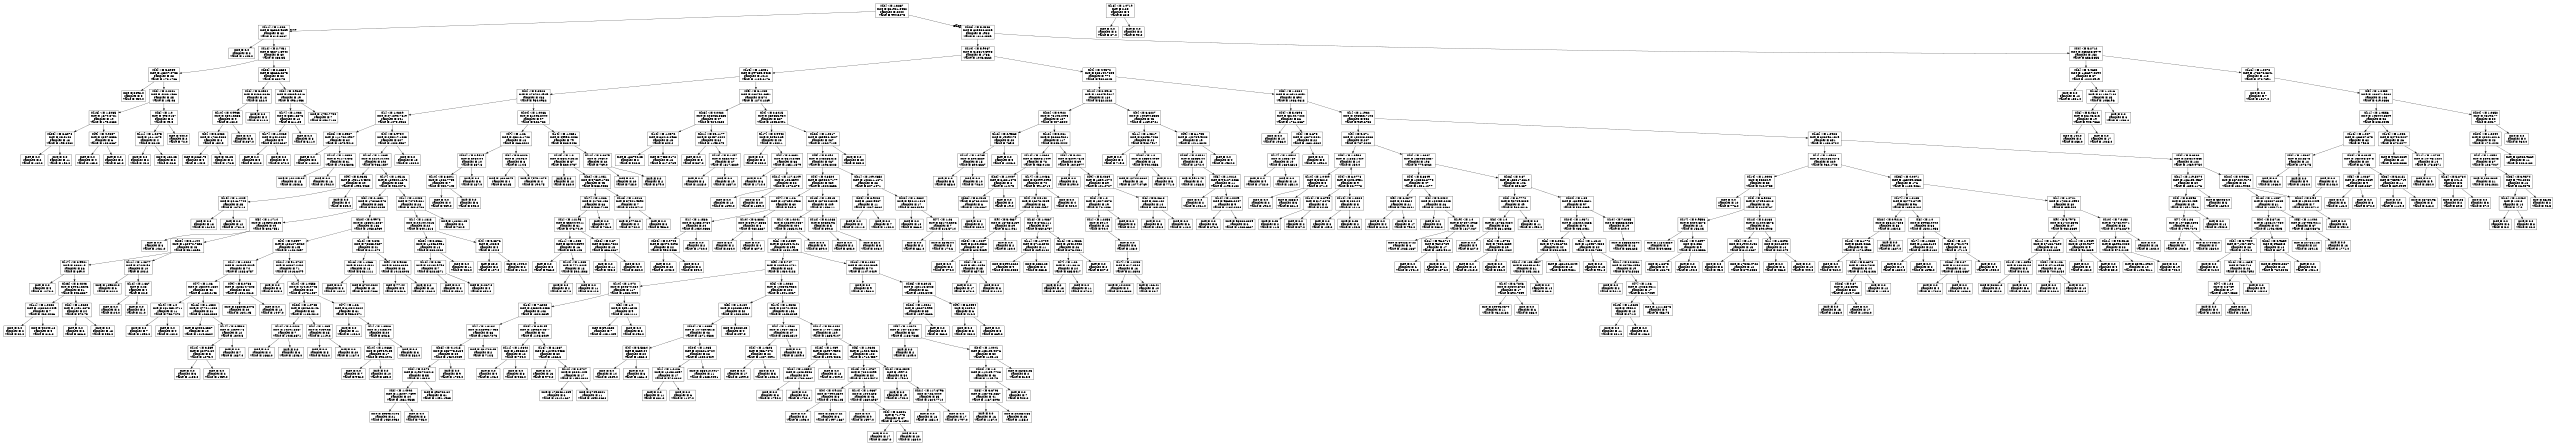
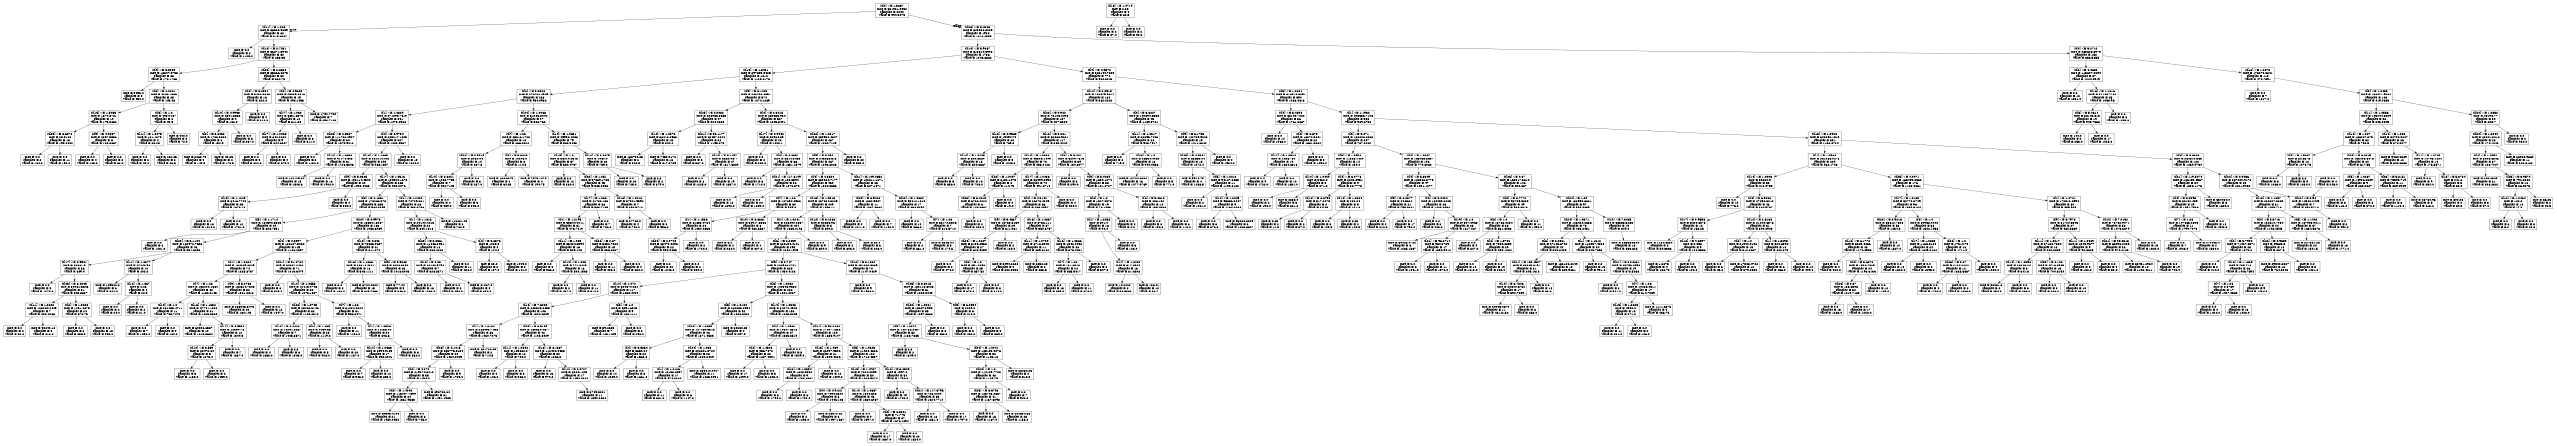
edge "X[4] <= 6.0776 mse = 2246.3951 samples = 9 value = 82.7778" -> "X[5] <= 1.0956 mse = 11536.1429 samples = 14 value = 150.0": reversed
node "X[9] <= 5.4289 mse = 1859.1074 samples = 39 value = 101.2727": label "X[9] <= 5.4289 mse = 1859.1074 samples = 39 value = 101.2727" -> "X[9] <= 5.4289 mse = 1859.1074 samples = 33 value = 101.2727"
node "X[23] <= 3.4315 value = 6768.2222 samples = 6 value = 146.6667": label "X[23] <= 3.4315 value = 6768.2222 samples = 6 value = 146.6667" -> "X[23] <= 3.4315 mse = 6768.2222 samples = 6 value = 146.6667"
edge "mse = 0.0 samples = 3 value = 128.0" -> "X[17] <= 1.0408 mse = 317.2544 samples = 13 value = 81.2308": now "X[1] <= 1.2253 mse = 591.0 samples = 16 value = 90.0" -> "X[17] <= 1.0408 mse = 317.2544 samples = 13 value = 81.2308"
node "mse = 170548.1389 samples = 6 value = 1314.1667": removed
